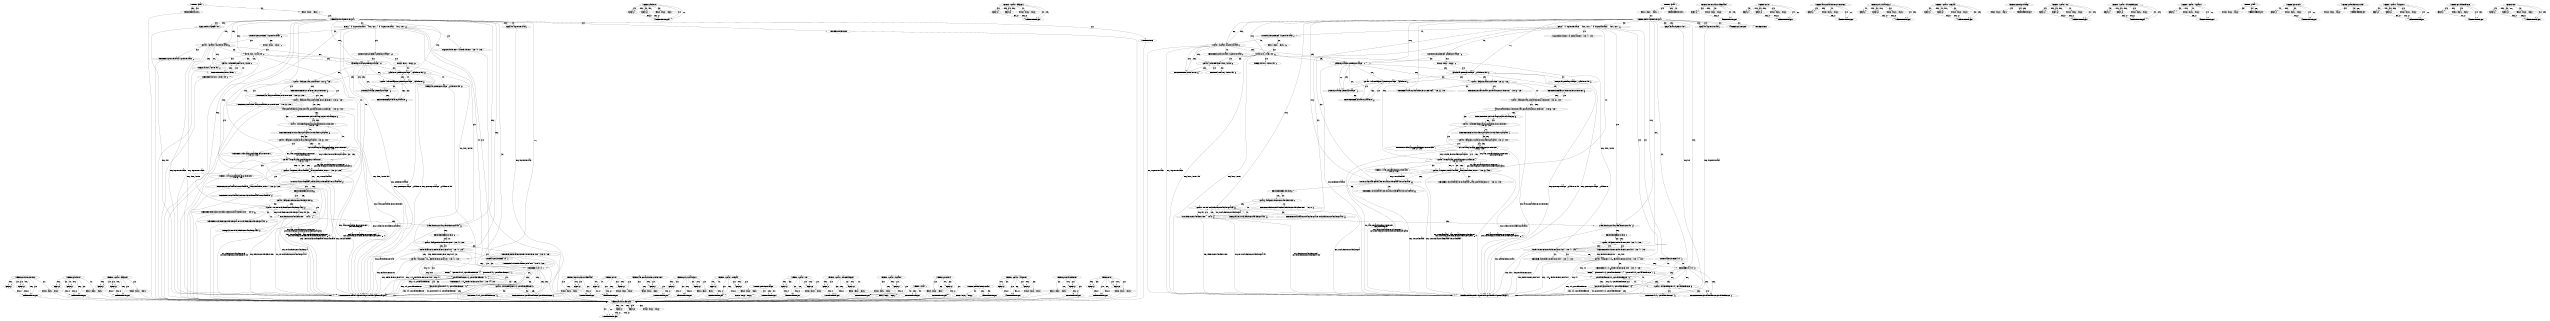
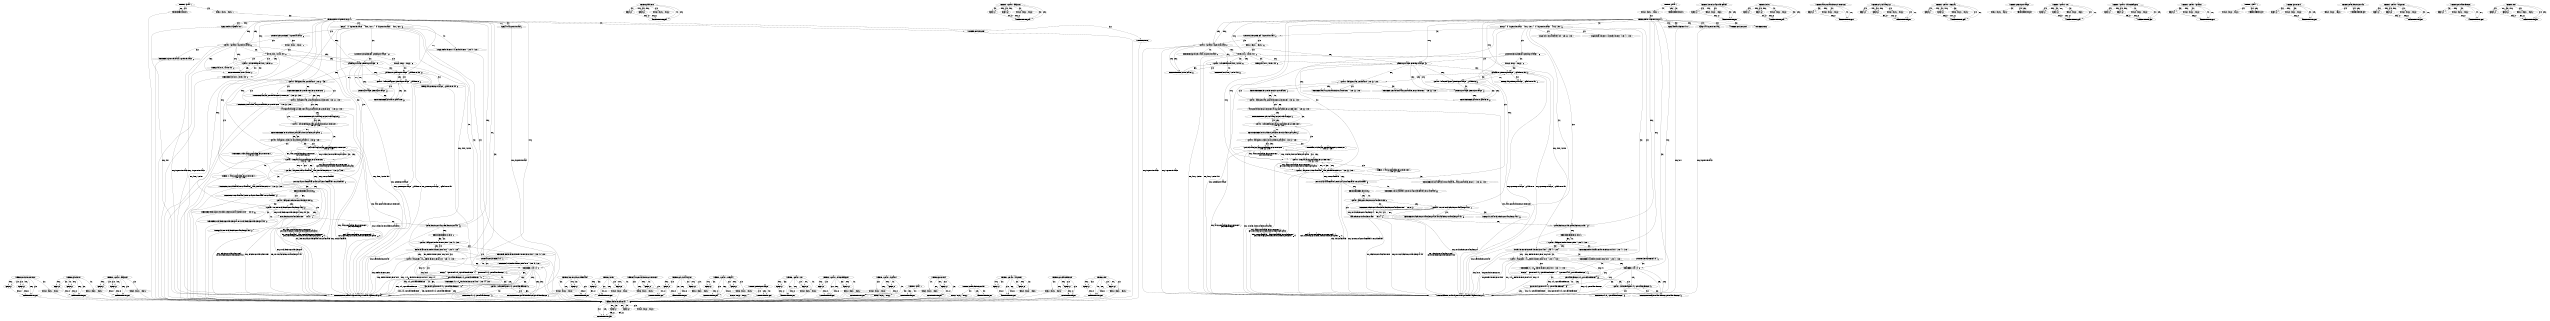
node "<(LOCAL,bool overscroll_enabled: bool)<SUB>33</SUB>>": added
